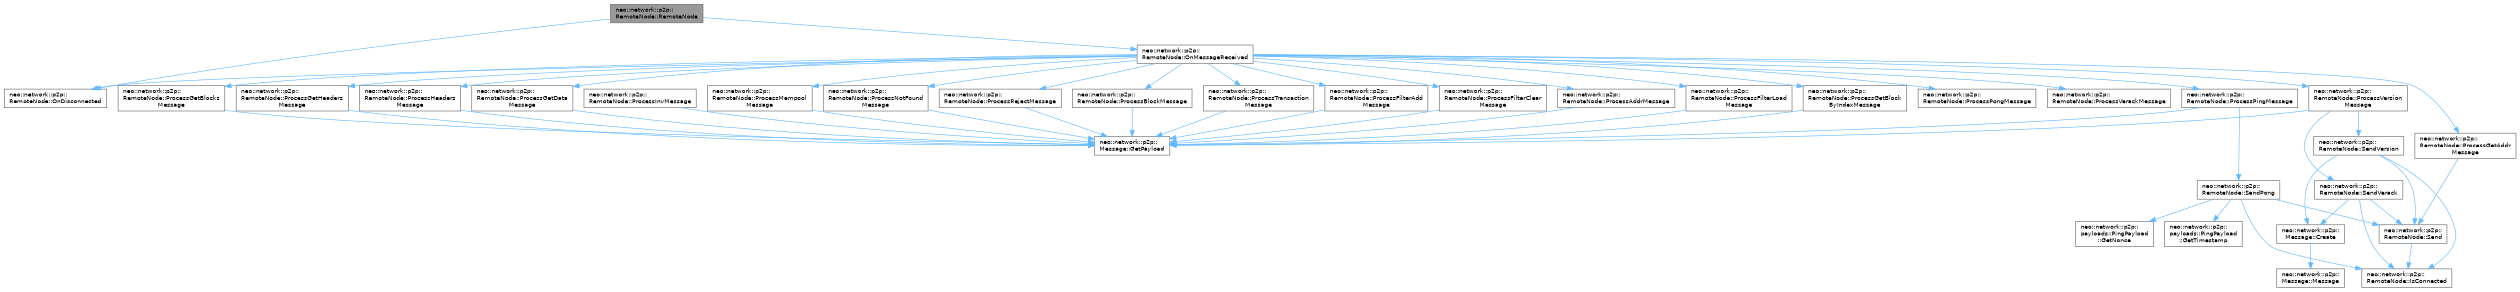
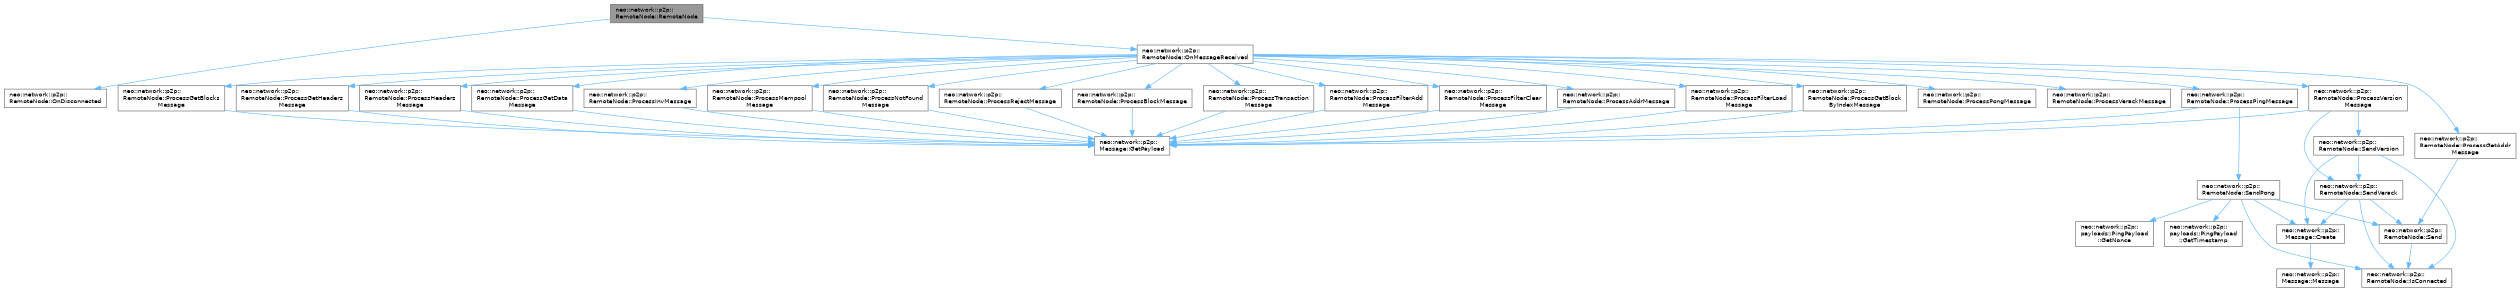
edge "neo::network::p2p:: RemoteNode::OnMessageReceived" -> "neo::network::p2p:: RemoteNode::OnDisconnected": now "neo::network::p2p:: RemoteNode::OnMessageReceived" -> "neo::network::p2p:: RemoteNode::ProcessInvMessage"
edge "neo::network::p2p:: RemoteNode::SendVersion" -> "neo::network::p2p:: RemoteNode::Send": now "neo::network::p2p:: RemoteNode::SendVersion" -> "neo::network::p2p:: RemoteNode::SendVerack"
edge "neo::network::p2p:: RemoteNode::SendPong" -> "neo::network::p2p:: Message::Create": added
